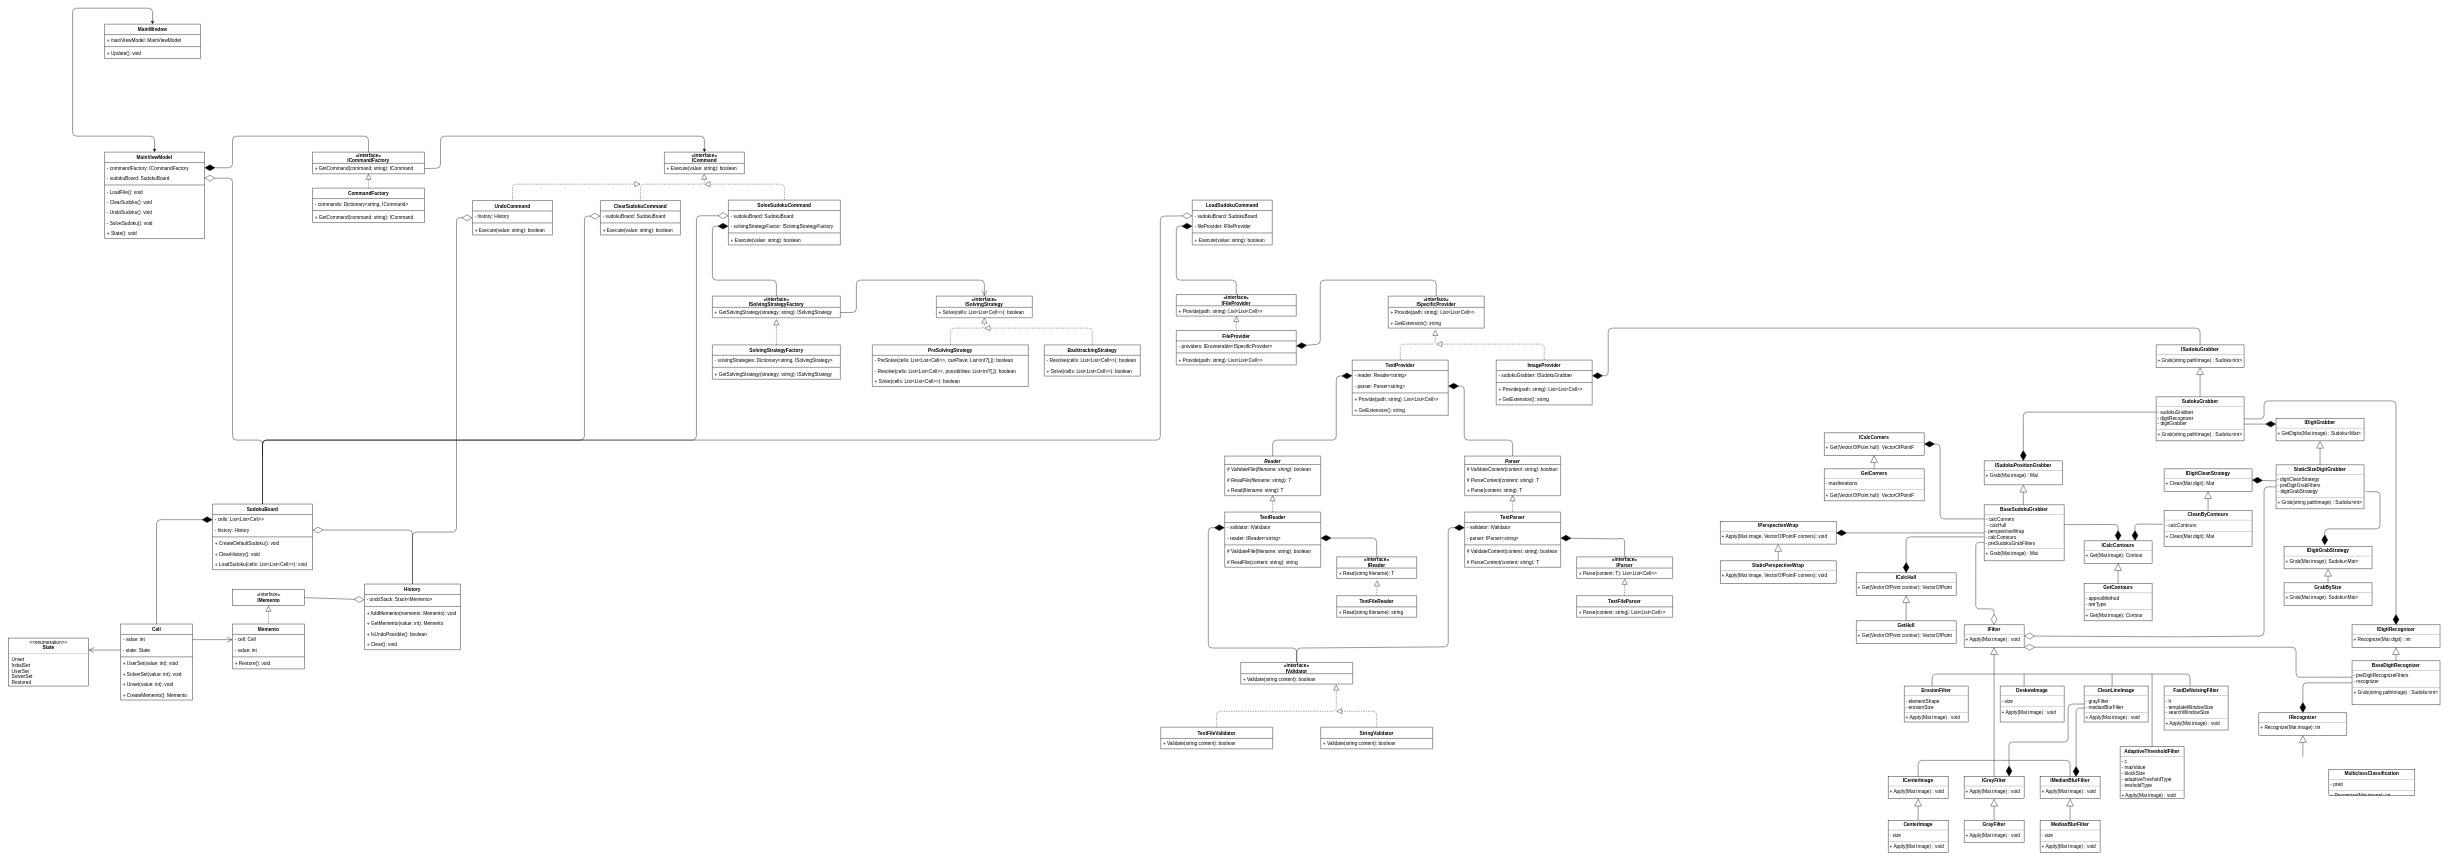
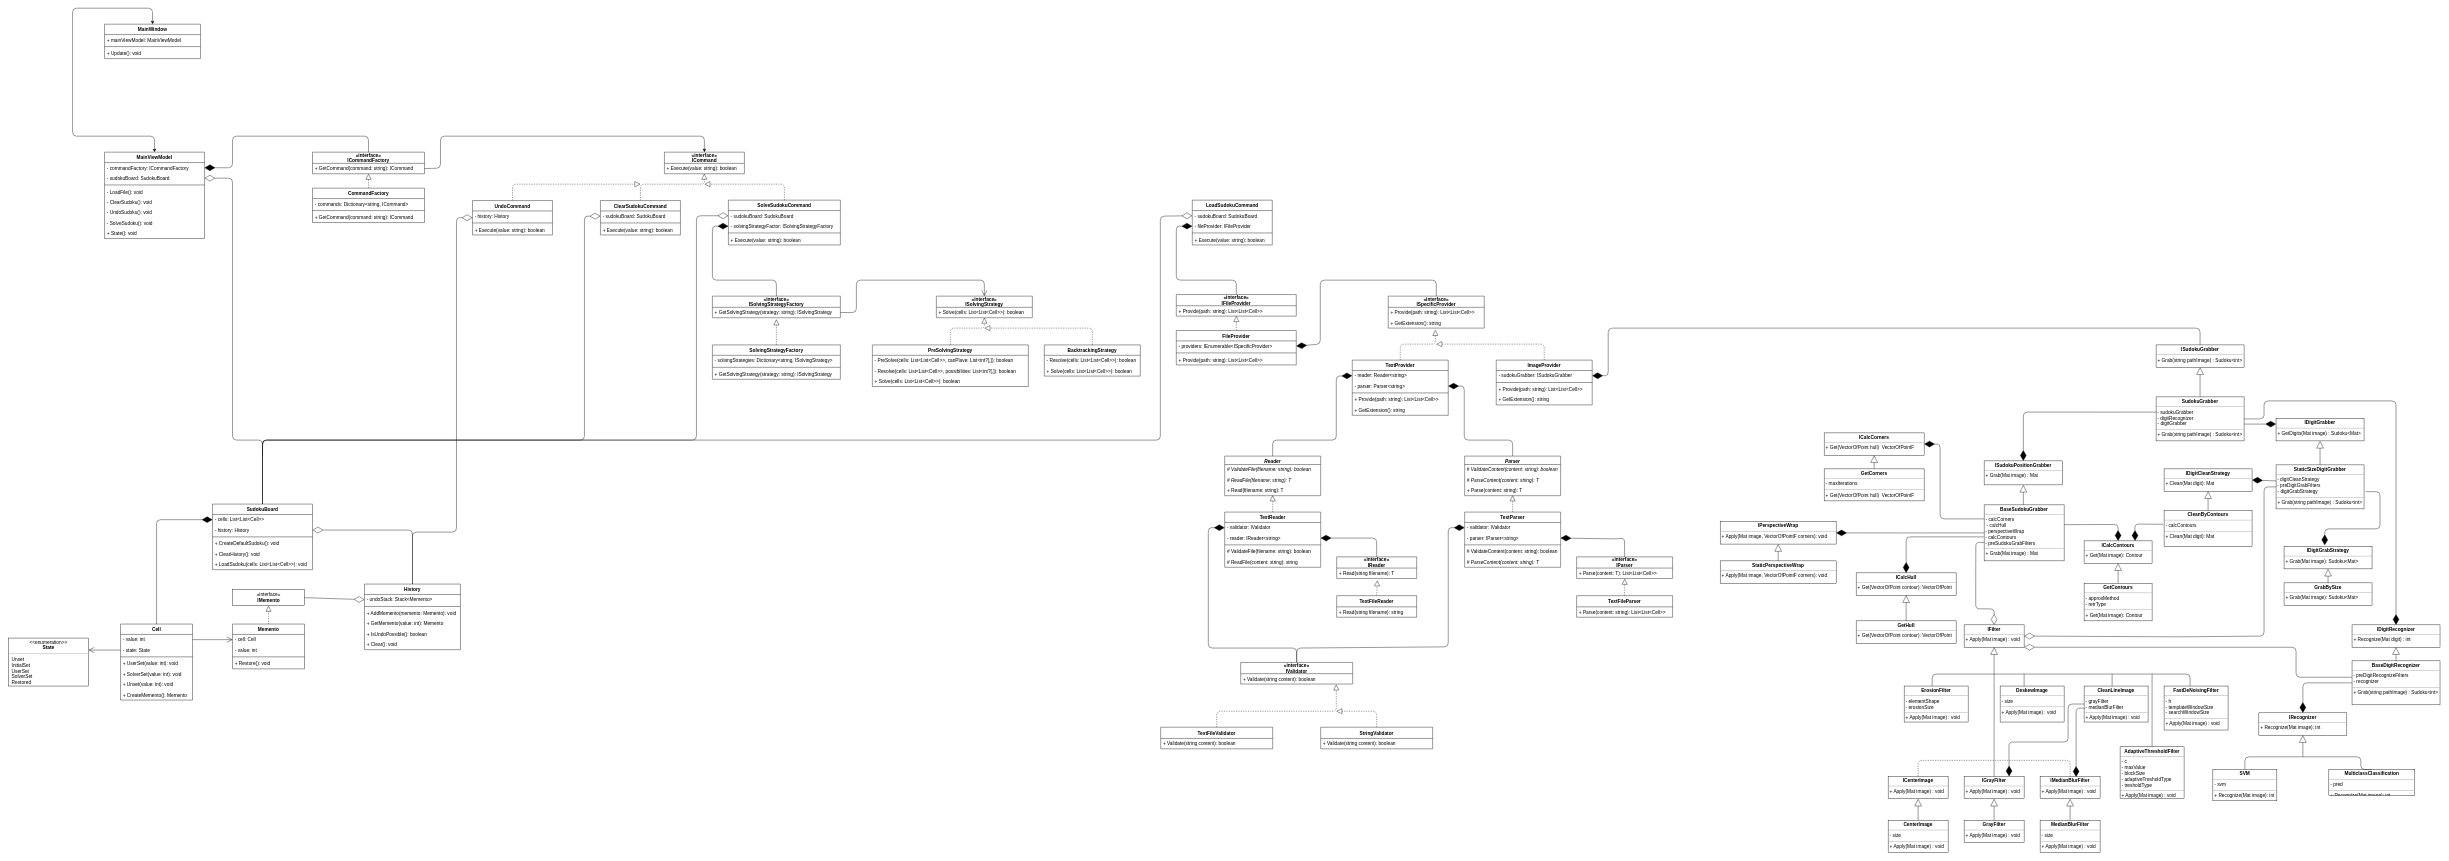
edge "ICenterImage + Apply(Mat image) : void" -- "IMedianBlurFilter + Apply(Mat image) : void": style solid -> dashed
edge "MulticlassClassification - pred + Recognize(Mat image): int" -- "SVM - svm + Recognize(Mat image): int": added
node "SVM - svm + Recognize(Mat image): int": added
